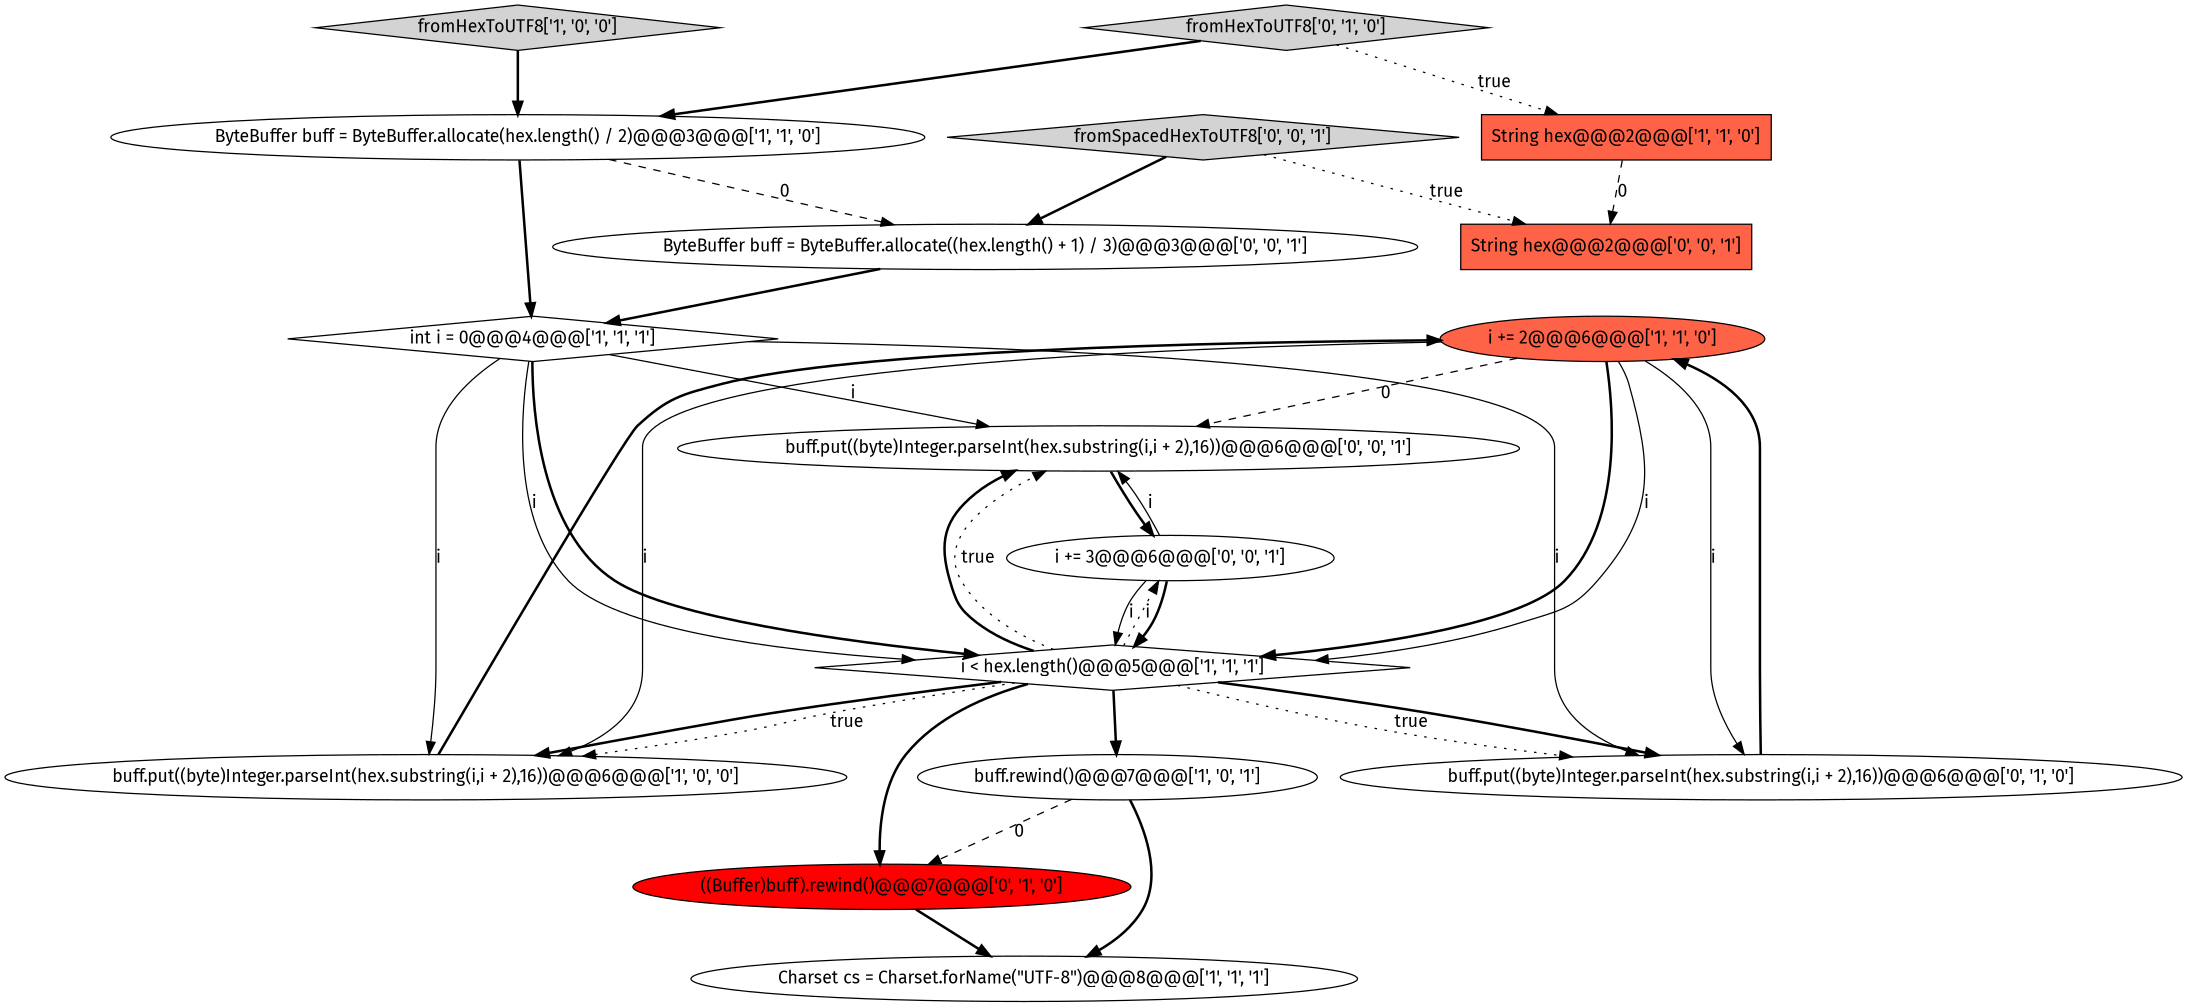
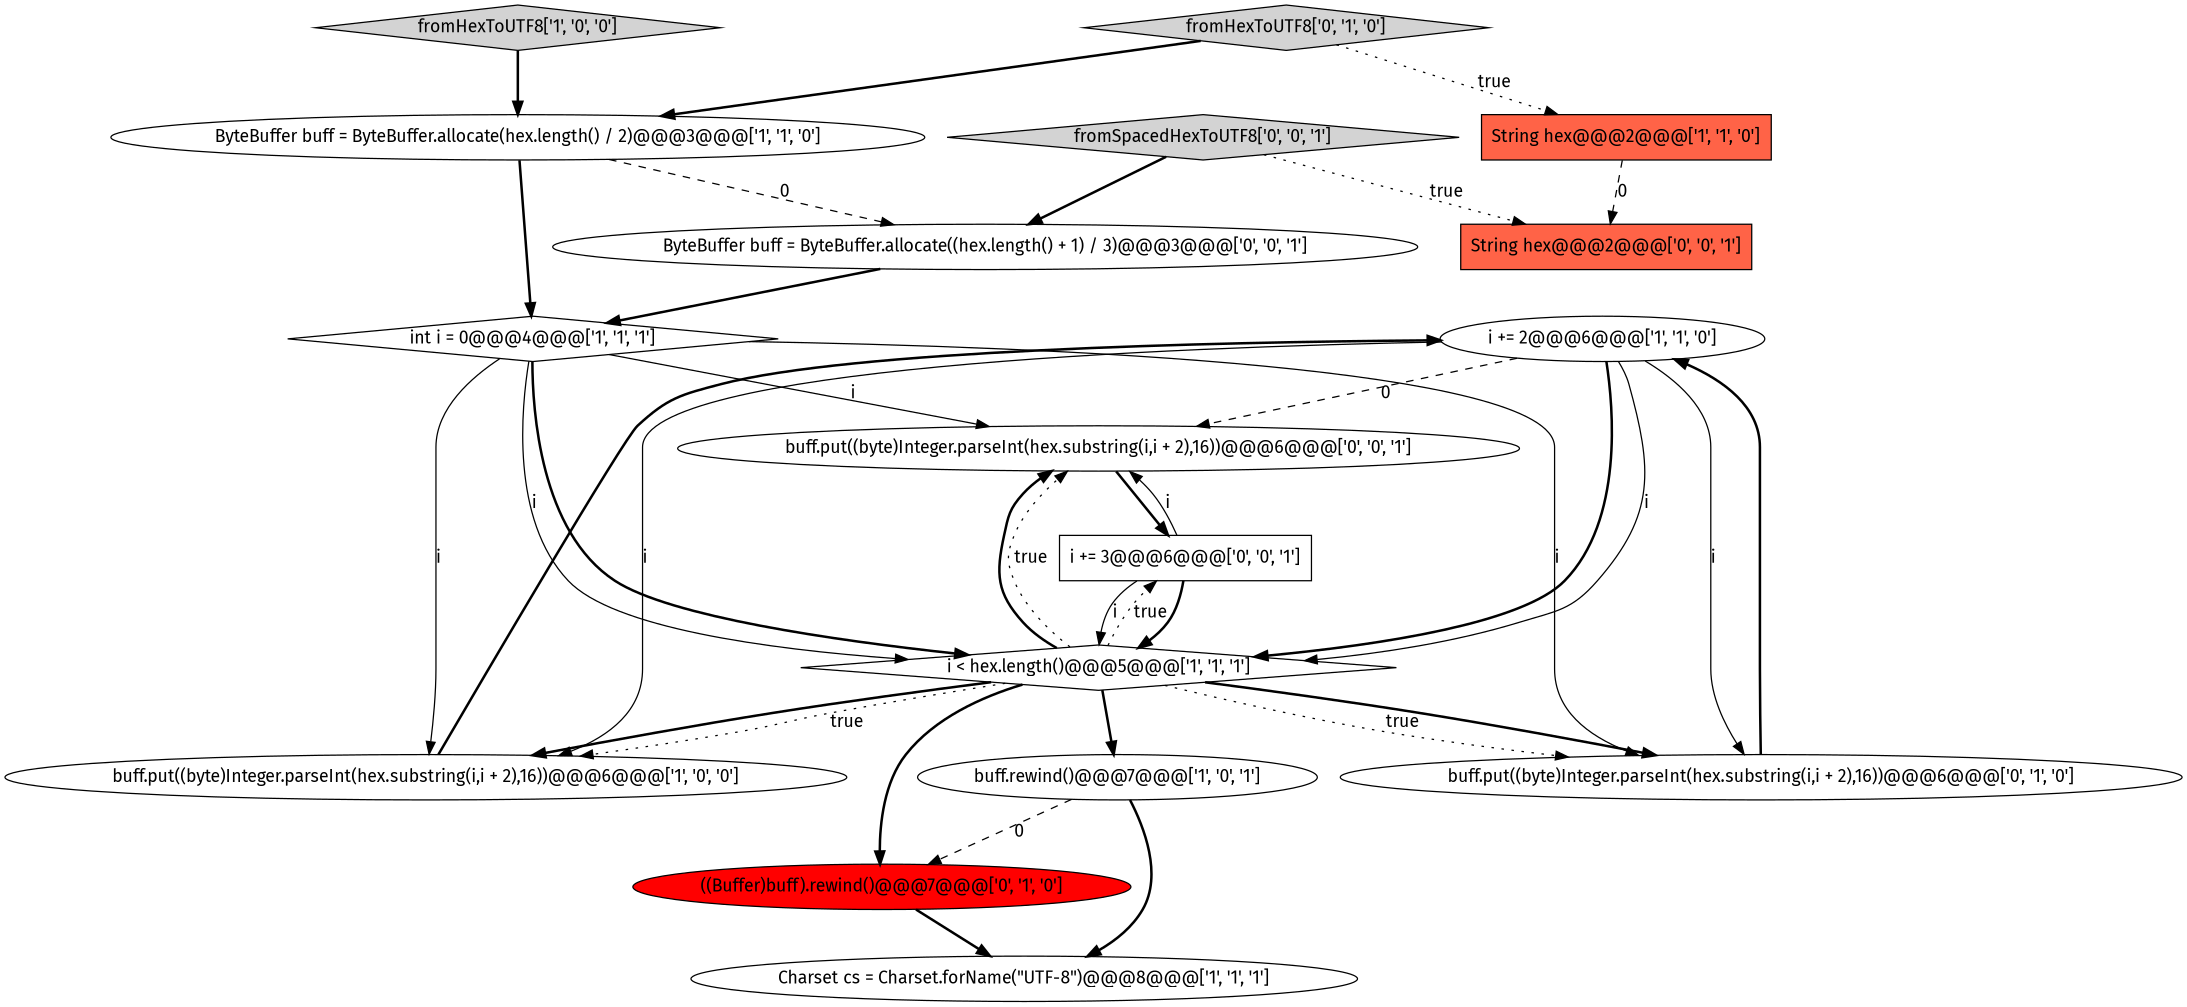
node "i += 2@@@6@@@['1', '1', '0']": fillcolor tomato -> white
node "i += 3@@@6@@@['0', '0', '1']": shape ellipse -> box
edge "i < hex.length()@@@5@@@['1', '1', '1']" -> "i += 3@@@6@@@['0', '0', '1']": label "i" -> "true"
